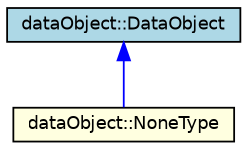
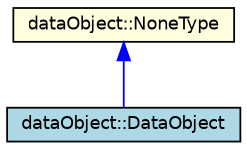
edge "dataObject::NoneType" -> "dataObject::DataObject": reversed
